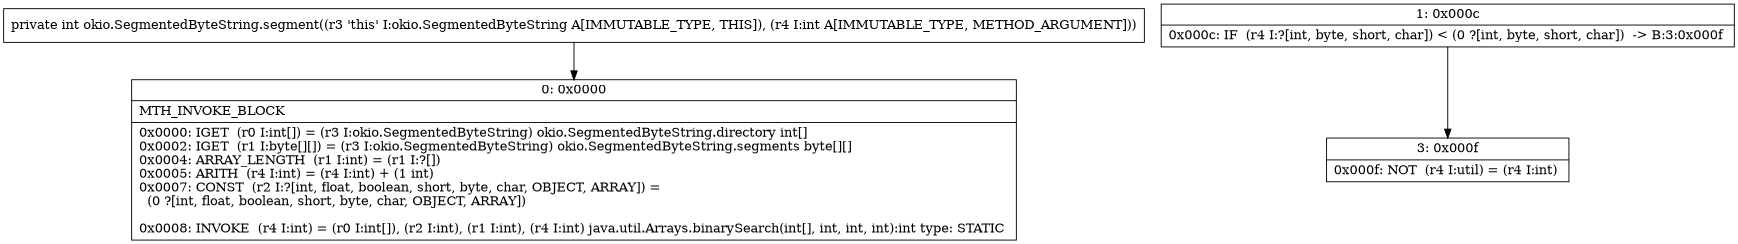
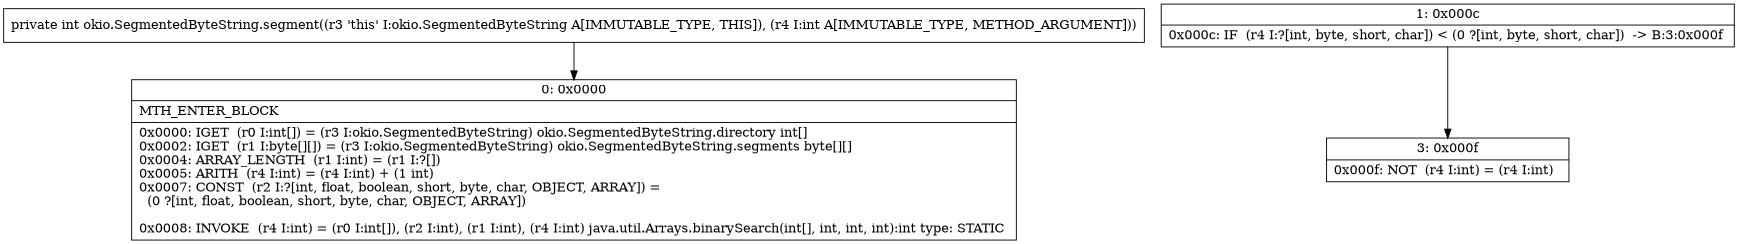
node "0: 0x0000": text "MTH_INVOKE_BLOCK" -> "MTH_ENTER_BLOCK"
node "3: 0x000f": text "0x000f: NOT  (r4 I:util) = (r4 I:int)" -> "0x000f: NOT  (r4 I:int) = (r4 I:int)"
